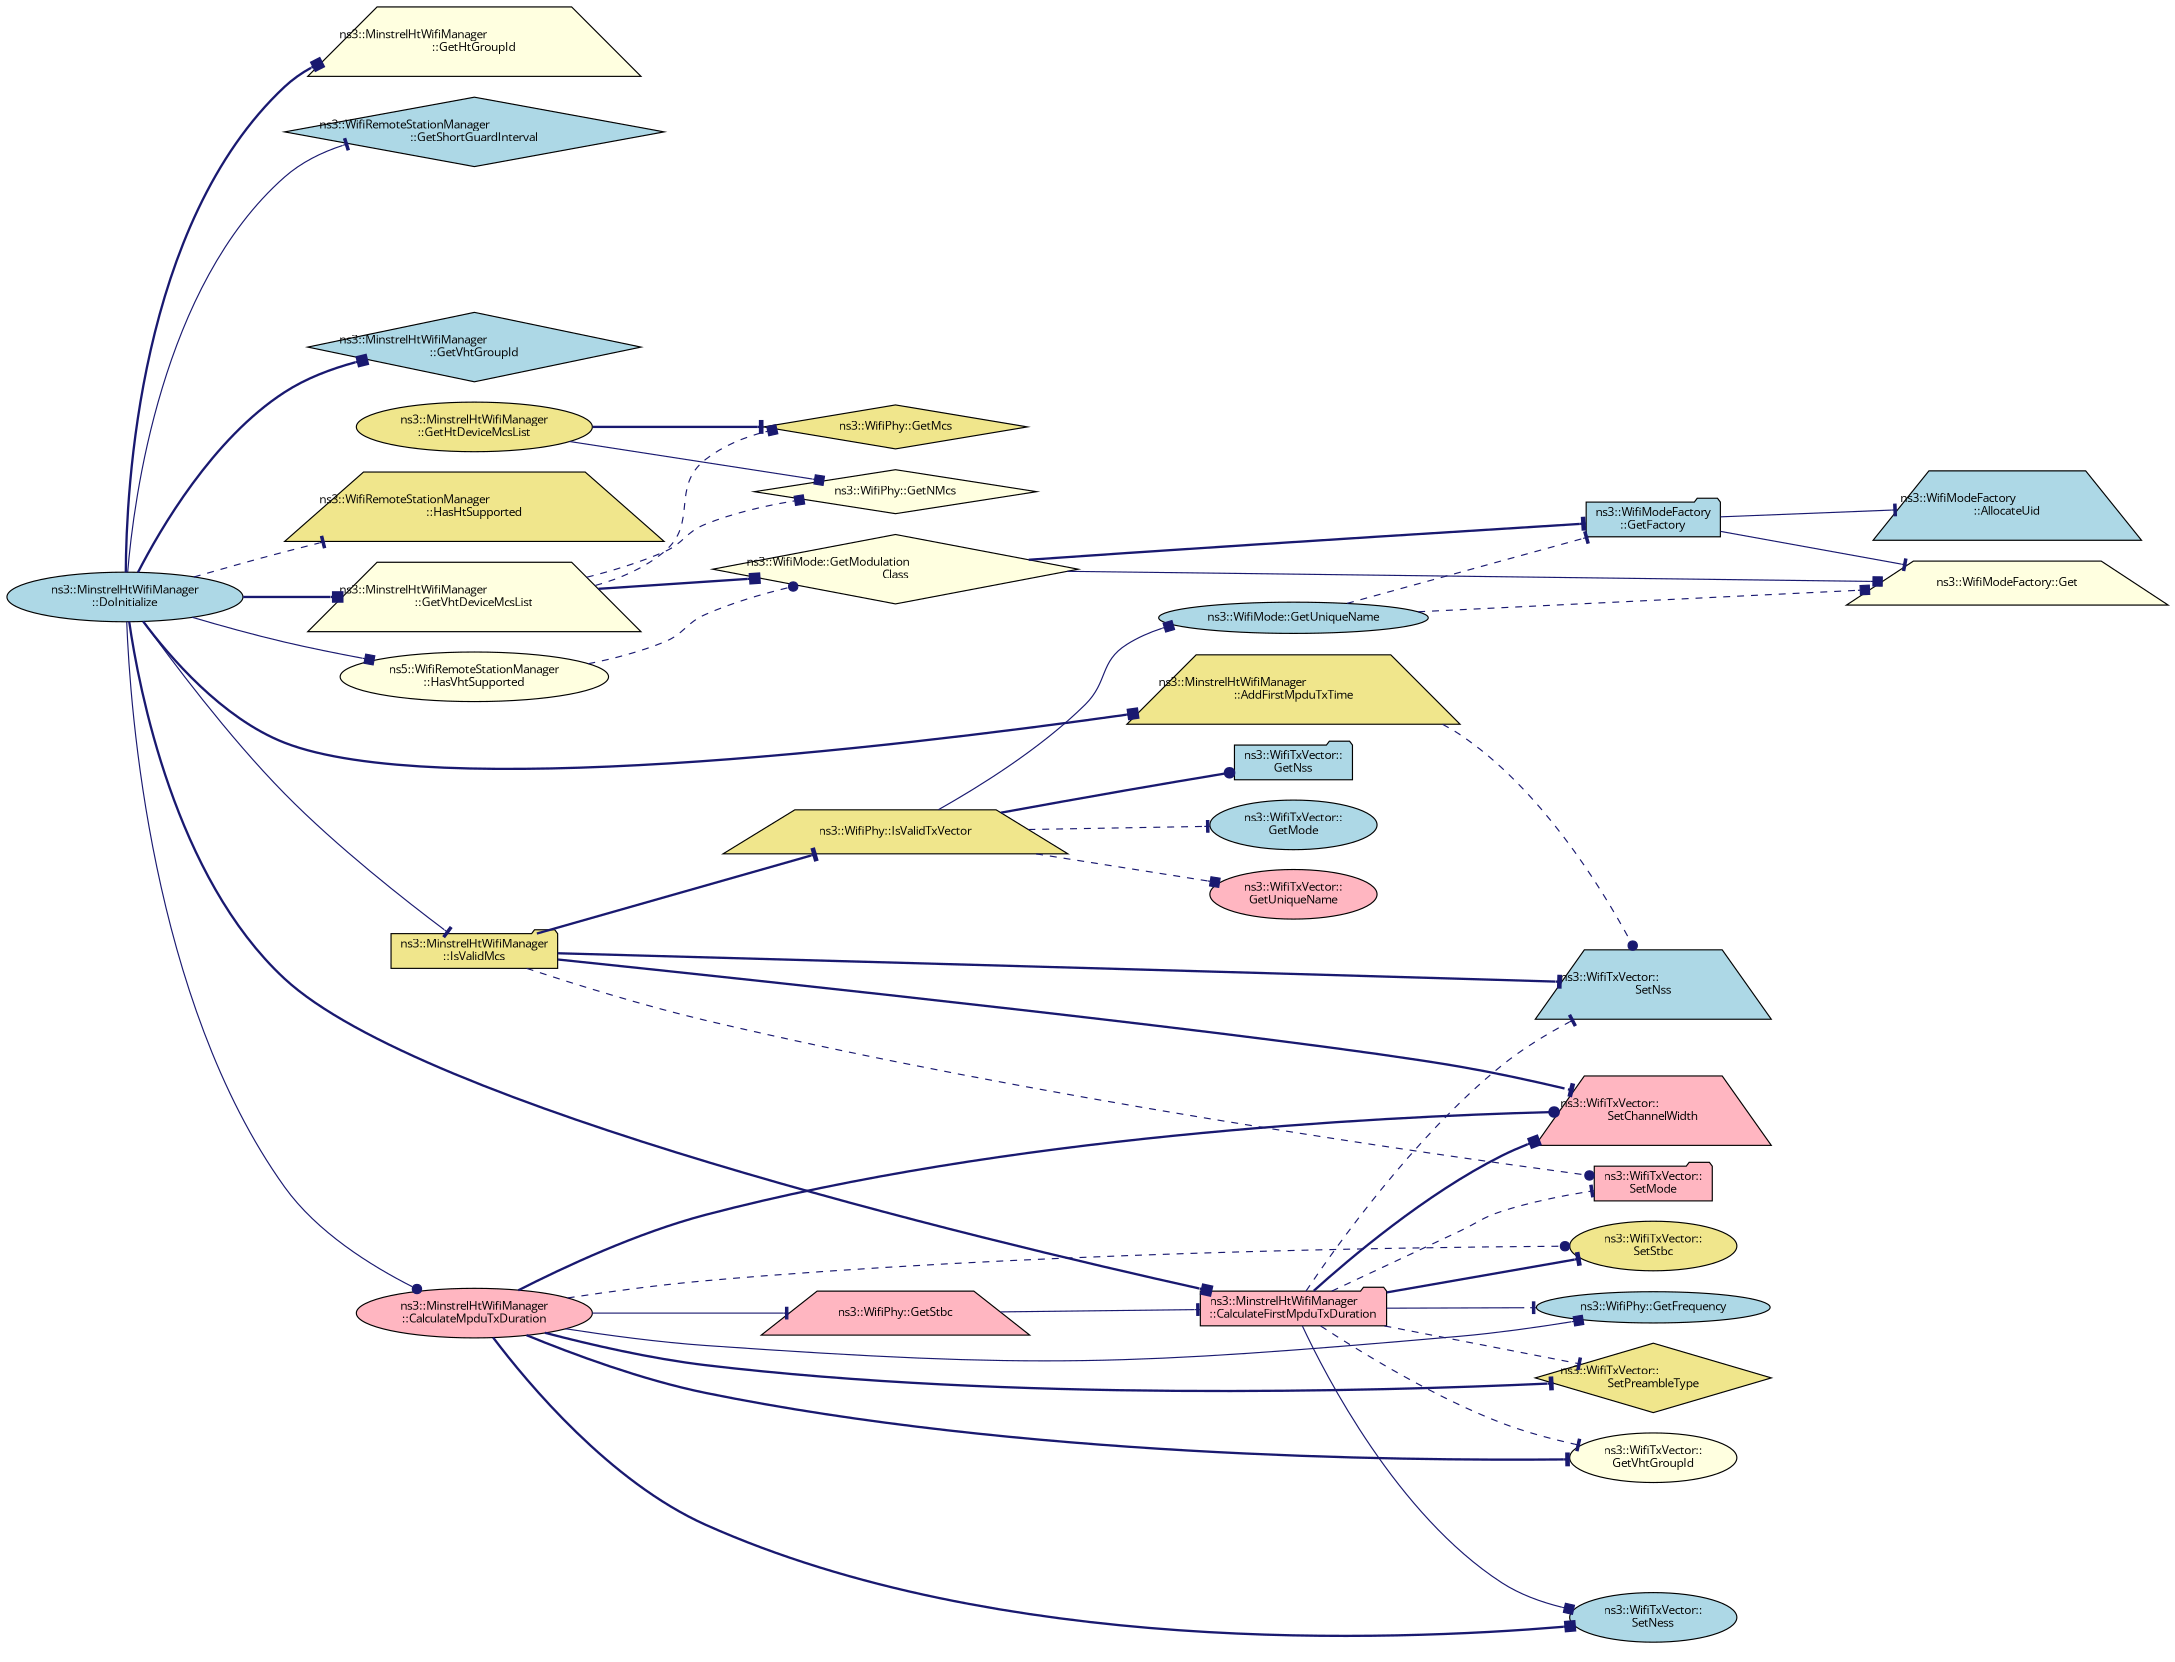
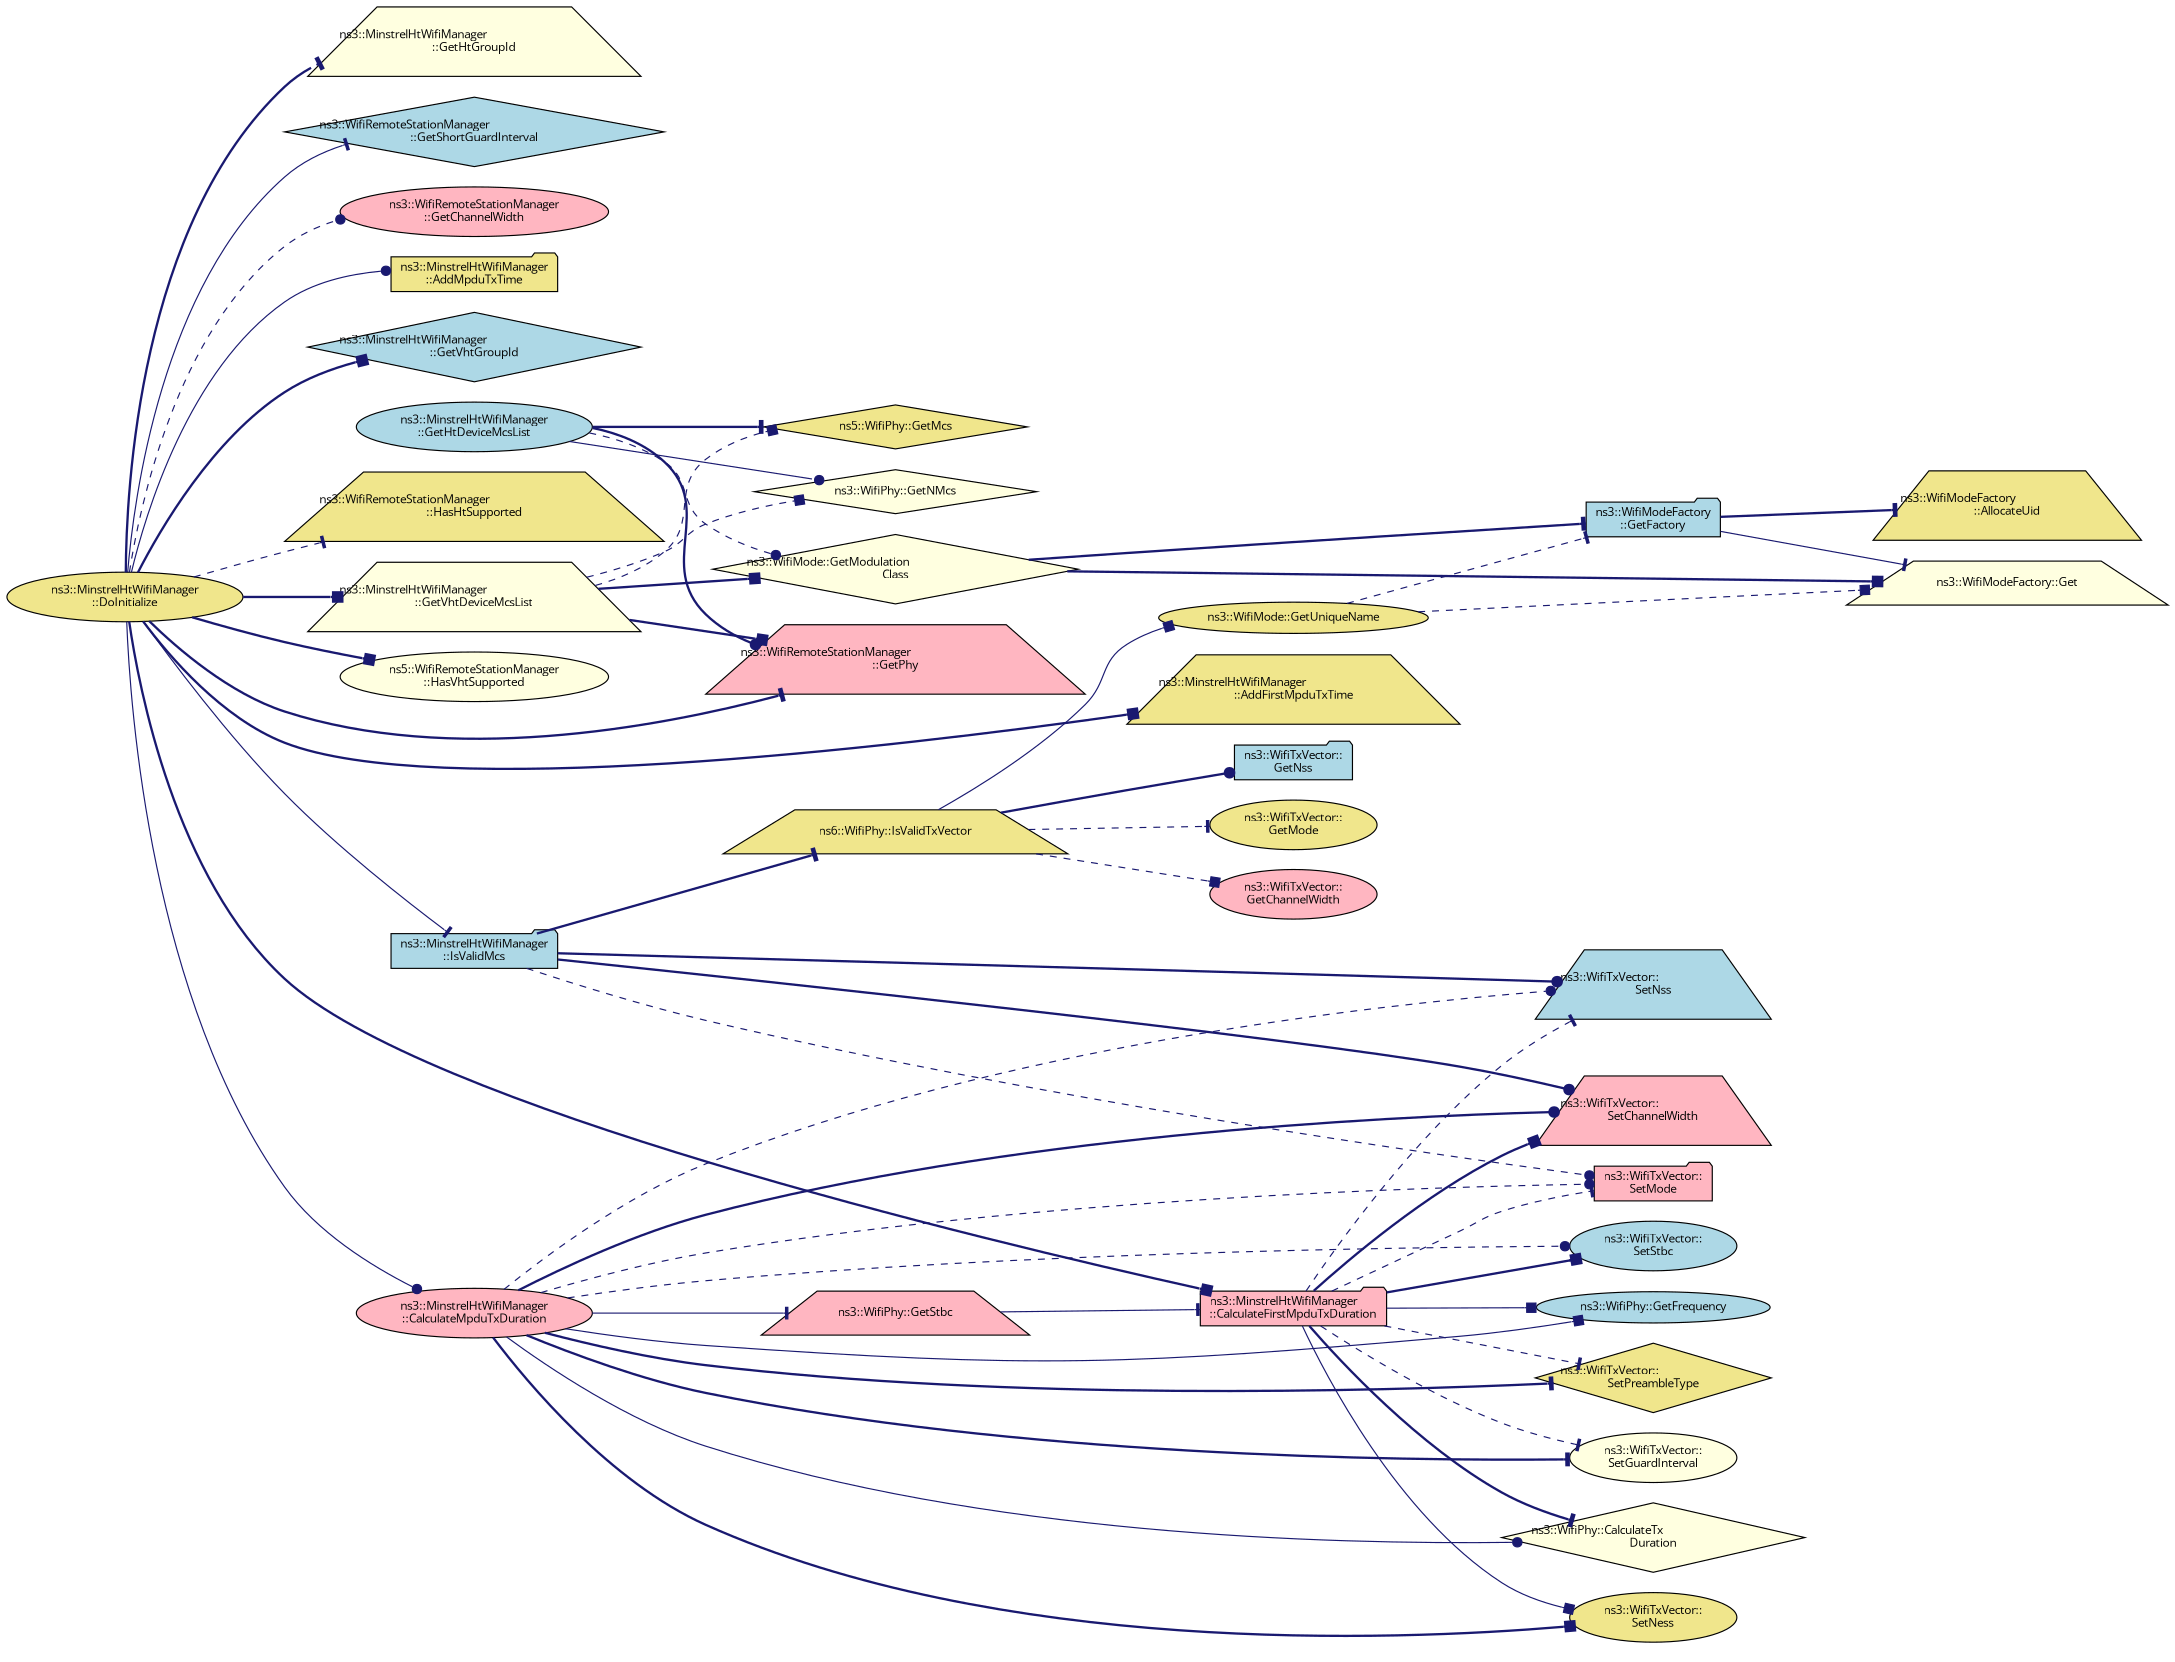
node "ns3::WifiRemoteStationManager ::GetChannelWidth": added
node "ns3::MinstrelHtWifiManager ::AddMpduTxTime": added
edge "ns3::MinstrelHtWifiManager ::DoInitialize" -> "ns3::MinstrelHtWifiManager ::GetHtGroupId": arrowhead box -> tee
node "ns3::MinstrelHtWifiManager ::GetHtDeviceMcsList": fillcolor khaki -> lightblue
node "ns3::WifiPhy::GetMcs": label "ns3::WifiPhy::GetMcs" -> "ns5::WifiPhy::GetMcs"
edge "ns3::MinstrelHtWifiManager ::GetHtDeviceMcsList" -> "ns3::WifiPhy::GetNMcs": arrowhead box -> dot
node "ns3::WifiModeFactory ::AllocateUid": fillcolor lightblue -> khaki
edge "ns3::WifiModeFactory ::GetFactory" -> "ns3::WifiModeFactory ::AllocateUid": style solid -> bold
edge "ns3::WifiMode::GetModulation Class" -> "ns3::WifiModeFactory::Get": style solid -> bold
node "ns3::MinstrelHtWifiManager ::DoInitialize": fillcolor lightblue -> khaki
node "ns3::WifiMode::GetUniqueName": fillcolor lightblue -> khaki
edge "ns5::WifiRemoteStationManager ::HasVhtSupported" -> "ns3::WifiMode::GetModulation Class": now "ns3::MinstrelHtWifiManager ::GetHtDeviceMcsList" -> "ns3::WifiMode::GetModulation Class"
edge "ns3::MinstrelHtWifiManager ::DoInitialize" -> "ns5::WifiRemoteStationManager ::HasVhtSupported": style solid -> bold
node "ns3::WifiRemoteStationManager ::GetPhy": added
edge "ns3::MinstrelHtWifiManager ::AddFirstMpduTxTime" -> "ns3::WifiTxVector:: SetNss": now "ns3::MinstrelHtWifiManager ::CalculateMpduTxDuration" -> "ns3::WifiTxVector:: SetNss"
node "ns3::WifiTxVector:: GetMode": fillcolor lightblue -> khaki
node "ns3::WifiPhy::IsValidTxVector": label "ns3::WifiPhy::IsValidTxVector" -> "ns6::WifiPhy::IsValidTxVector"
node "ns3::WifiTxVector:: GetUniqueName": label "ns3::WifiTxVector:: GetUniqueName" -> "ns3::WifiTxVector:: GetChannelWidth"
node "ns3::MinstrelHtWifiManager ::IsValidMcs": fillcolor khaki -> lightblue
edge "ns3::MinstrelHtWifiManager ::IsValidMcs" -> "ns3::WifiTxVector:: SetNss": arrowhead tee -> dot
edge "ns3::MinstrelHtWifiManager ::IsValidMcs" -> "ns3::WifiTxVector:: SetChannelWidth": arrowhead tee -> dot
edge "ns3::MinstrelHtWifiManager ::CalculateMpduTxDuration" -> "ns3::WifiTxVector:: SetMode": added
node "ns3::WifiTxVector:: SetStbc": fillcolor khaki -> lightblue
edge "ns3::MinstrelHtWifiManager ::CalculateFirstMpduTxDuration" -> "ns3::WifiTxVector:: SetStbc": arrowhead tee -> box
edge "ns3::MinstrelHtWifiManager ::CalculateFirstMpduTxDuration" -> "ns3::WifiPhy::GetFrequency": arrowhead tee -> box
node "ns3::WifiTxVector:: GetVhtGroupId": label "ns3::WifiTxVector:: GetVhtGroupId" -> "ns3::WifiTxVector:: SetGuardInterval"
node "ns3::WifiPhy::CalculateTx Duration": added
node "ns3::WifiTxVector:: SetNess": fillcolor lightblue -> khaki
